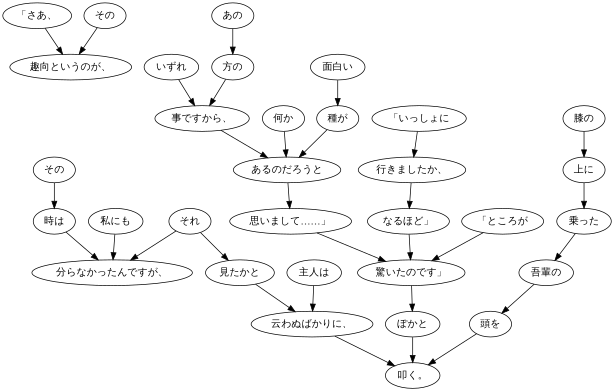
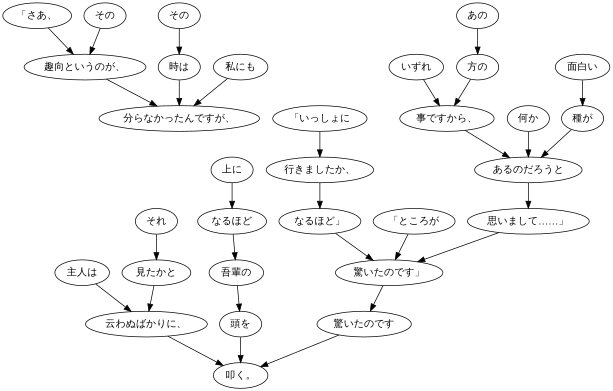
node "膝の": removed
node "乗った": label "乗った" -> "なるほど"
edge "それ" -> "分らなかったんですが、": now "趣向というのが、" -> "分らなかったんですが、"
node "ぽかと": label "ぽかと" -> "驚いたのです"
